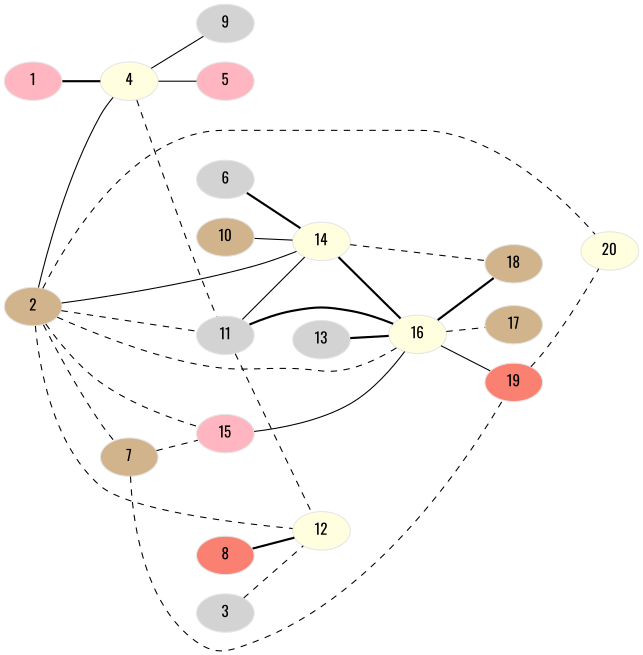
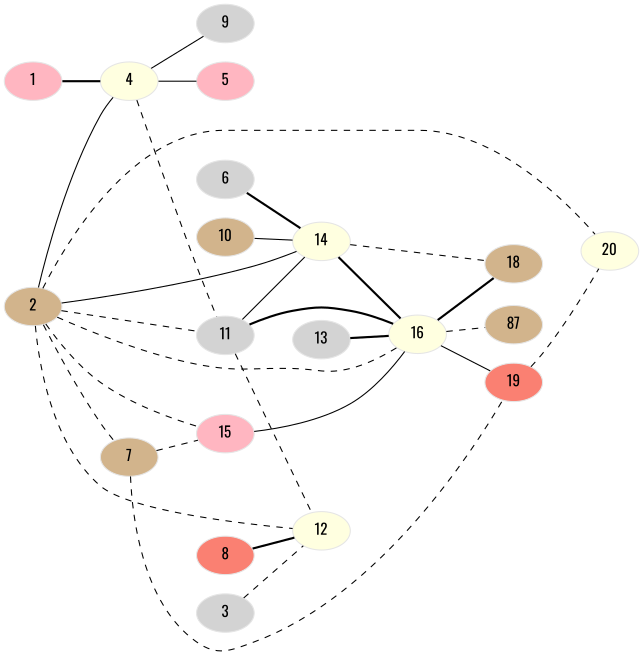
node "17": label "17" -> "87"
